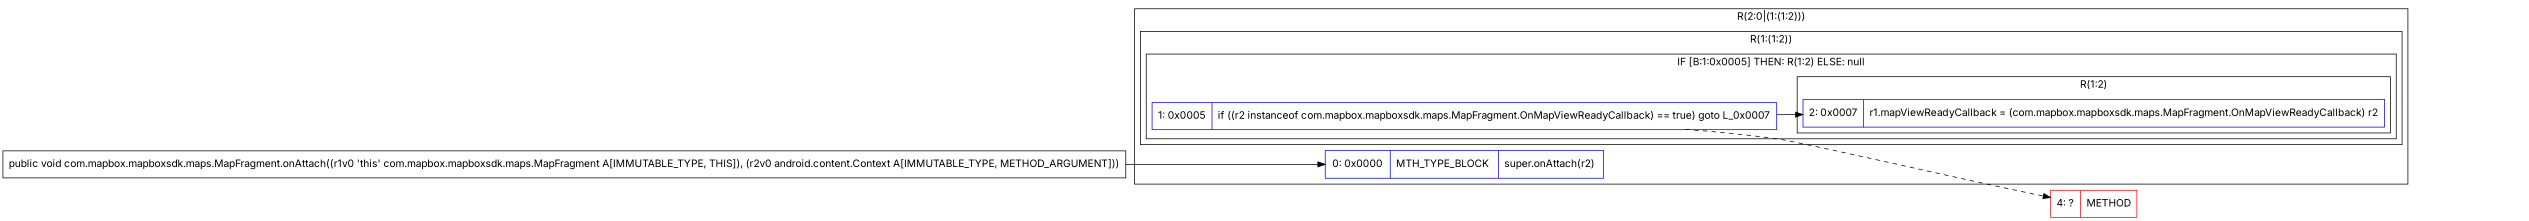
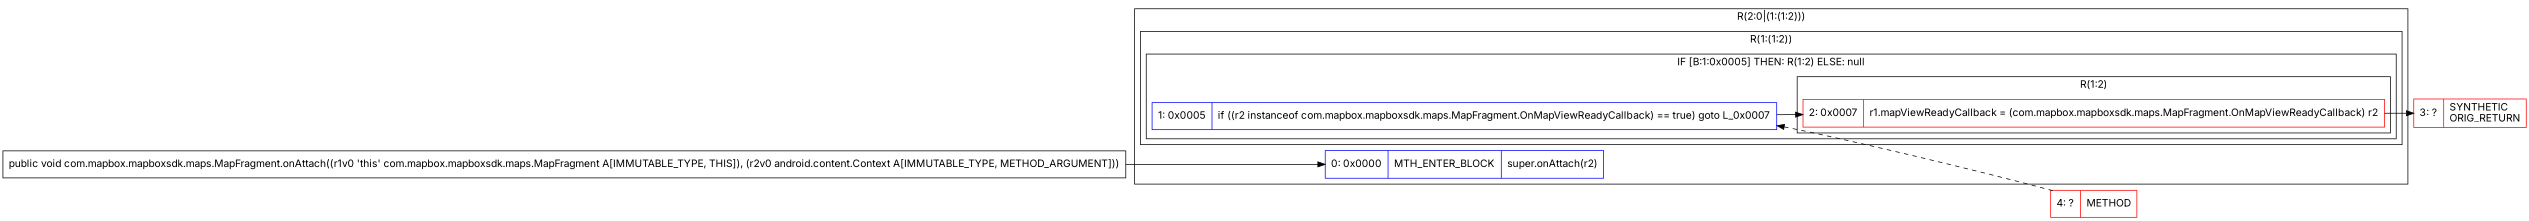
node "2: 0x0007": color blue -> red
node "3: ?": added
edge "1: 0x0005" -> "4: ?": reversed
node "0: 0x0000": text "MTH_TYPE_BLOCK" -> "MTH_ENTER_BLOCK"
